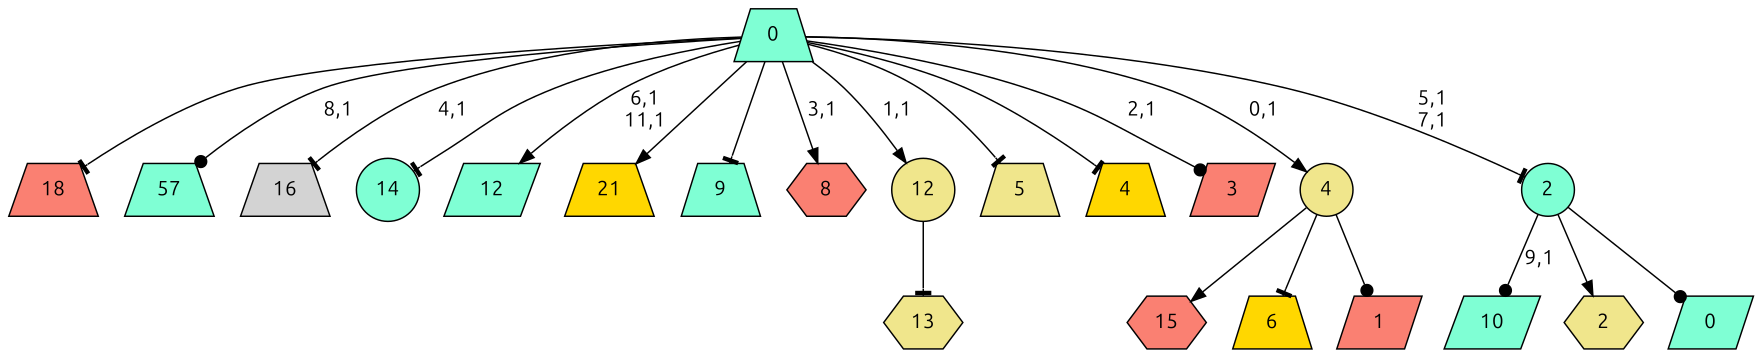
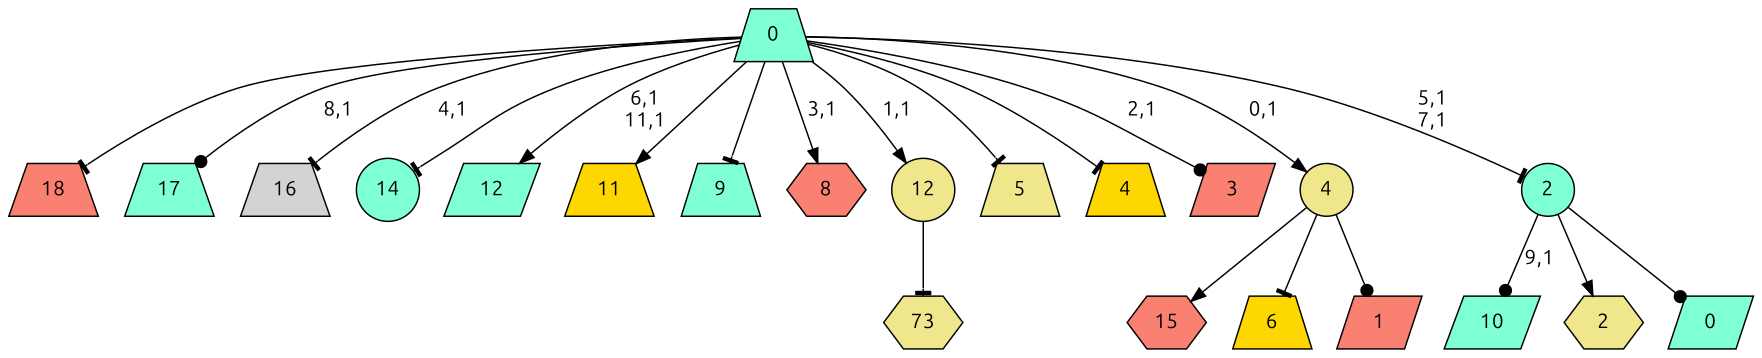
node "57": label "57" -> "17"
node "21": label "21" -> "11"
node "13": label "13" -> "73"
